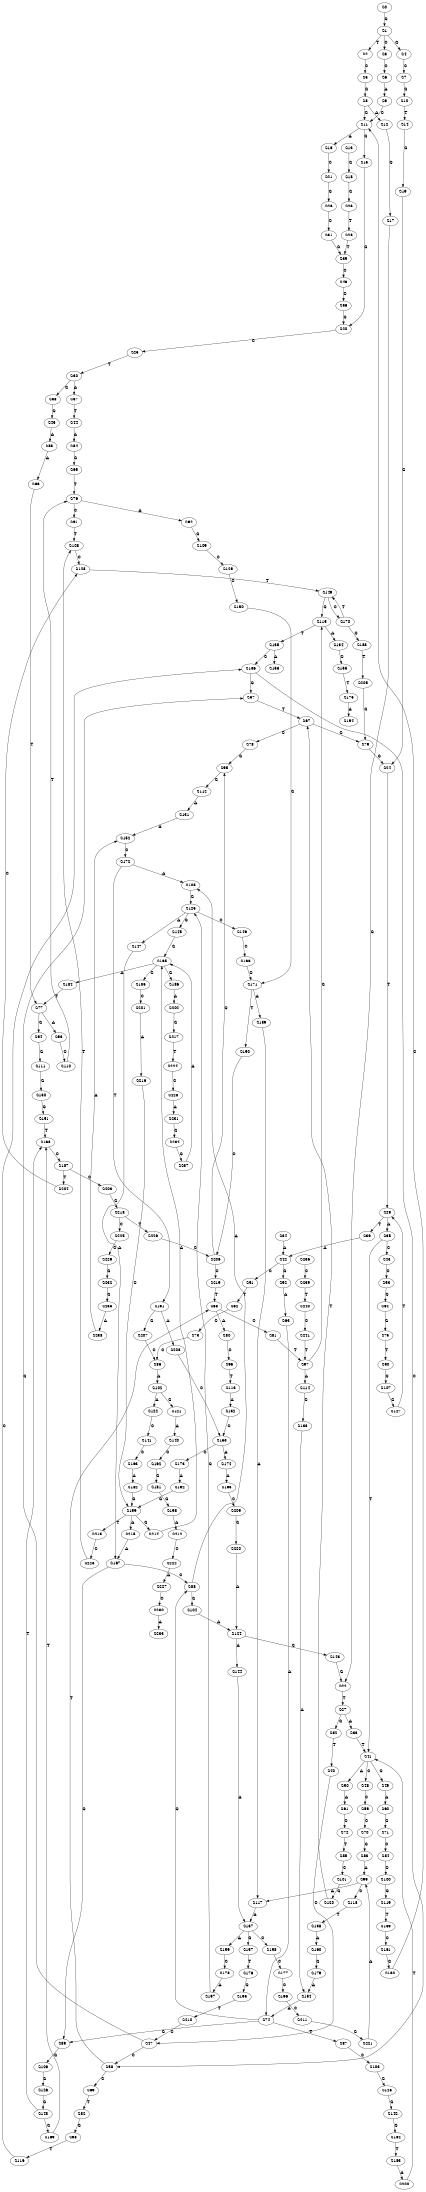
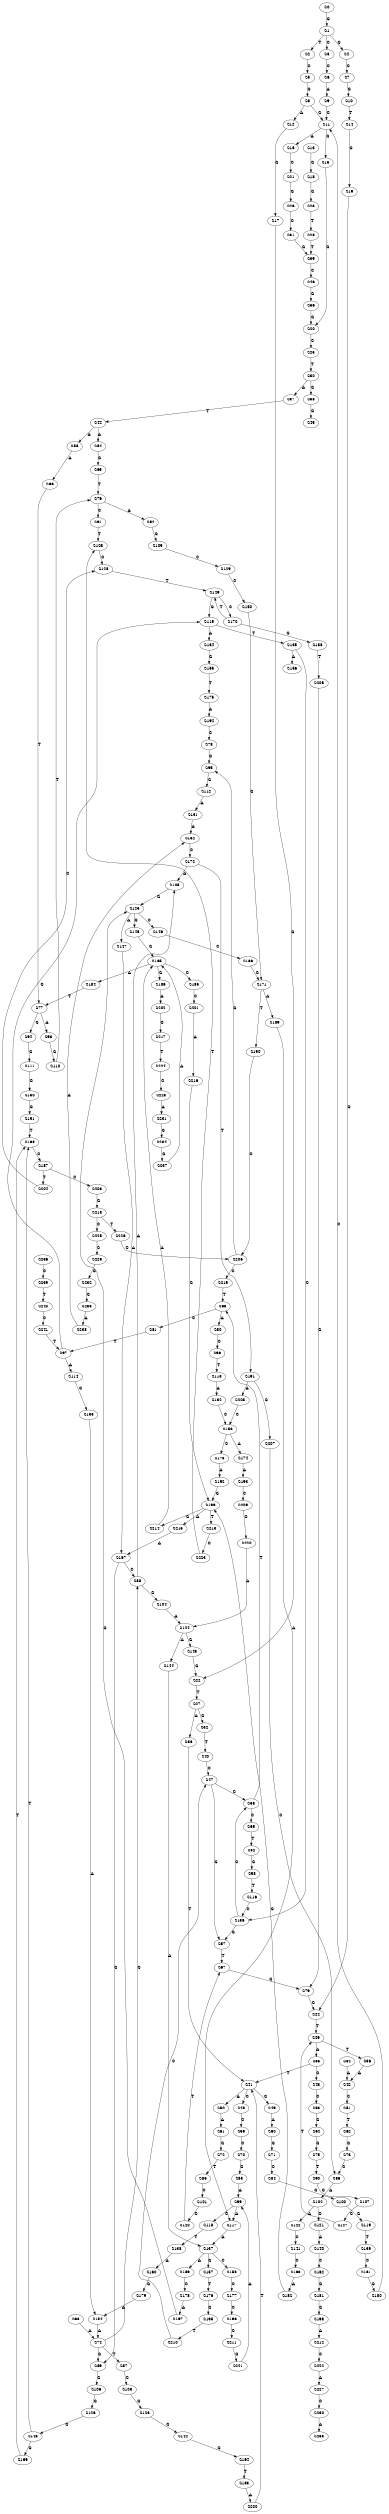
edge "S45" -> "S55": now "S44" -> "S55"
edge "S67" -> "S78": now "S194" -> "S78"
node "S52": removed
